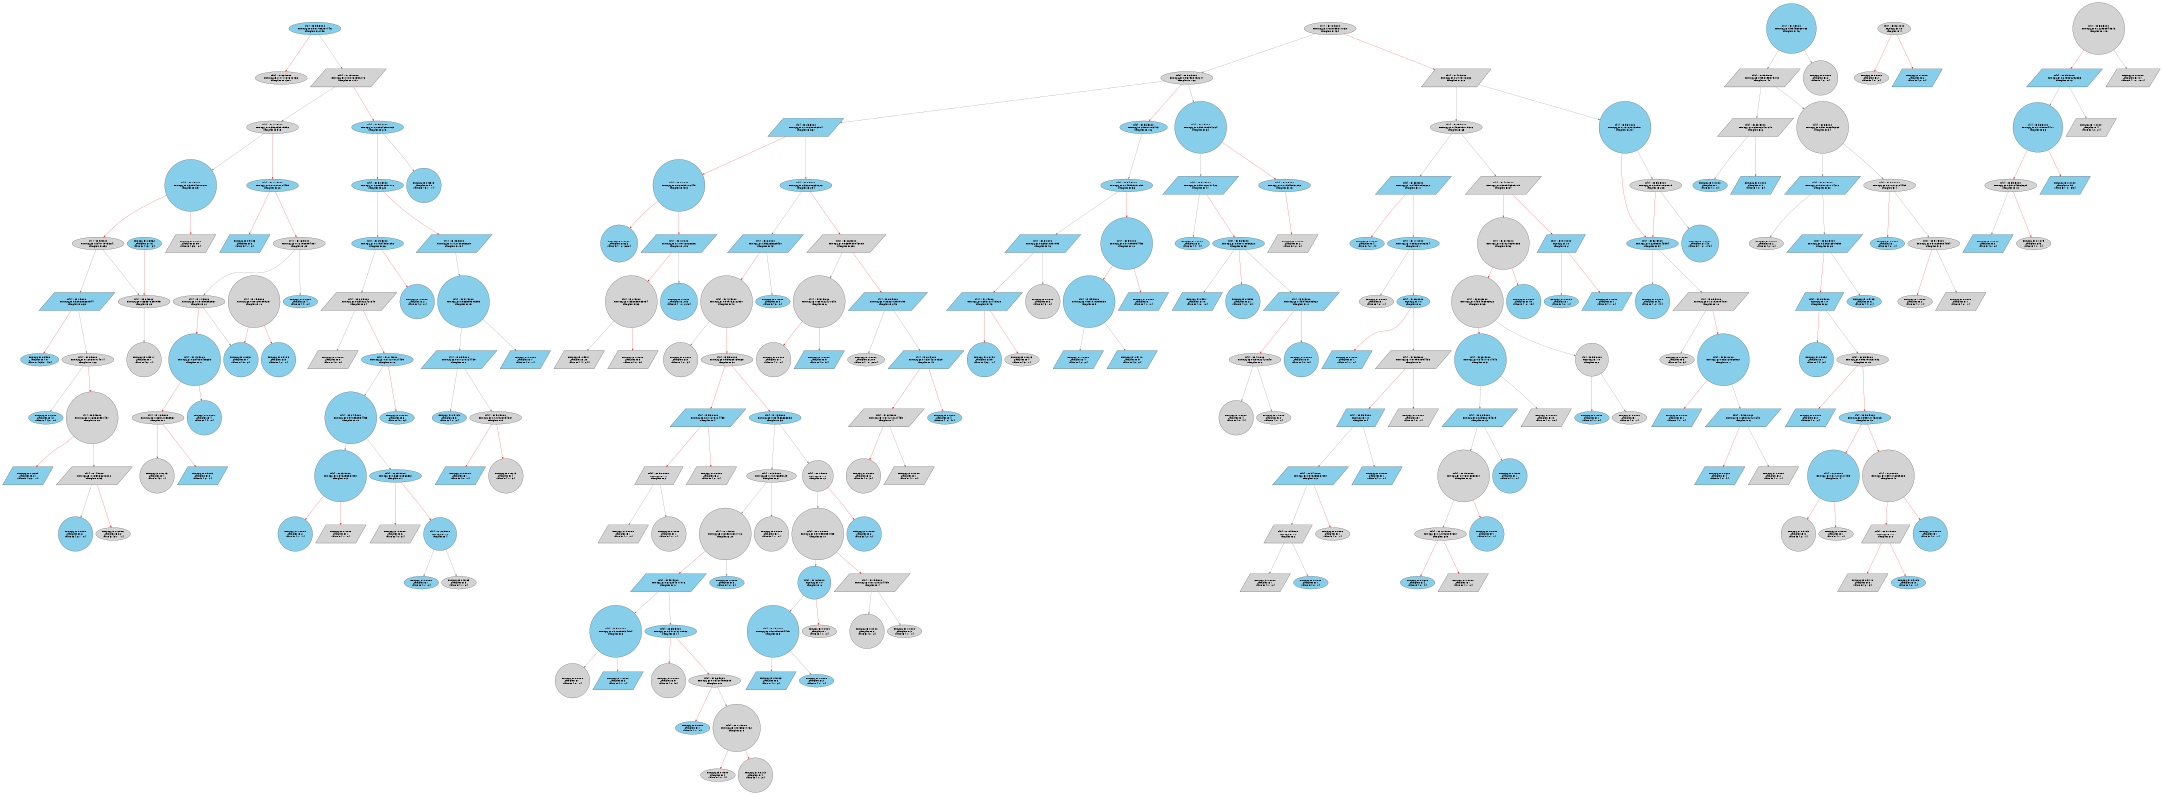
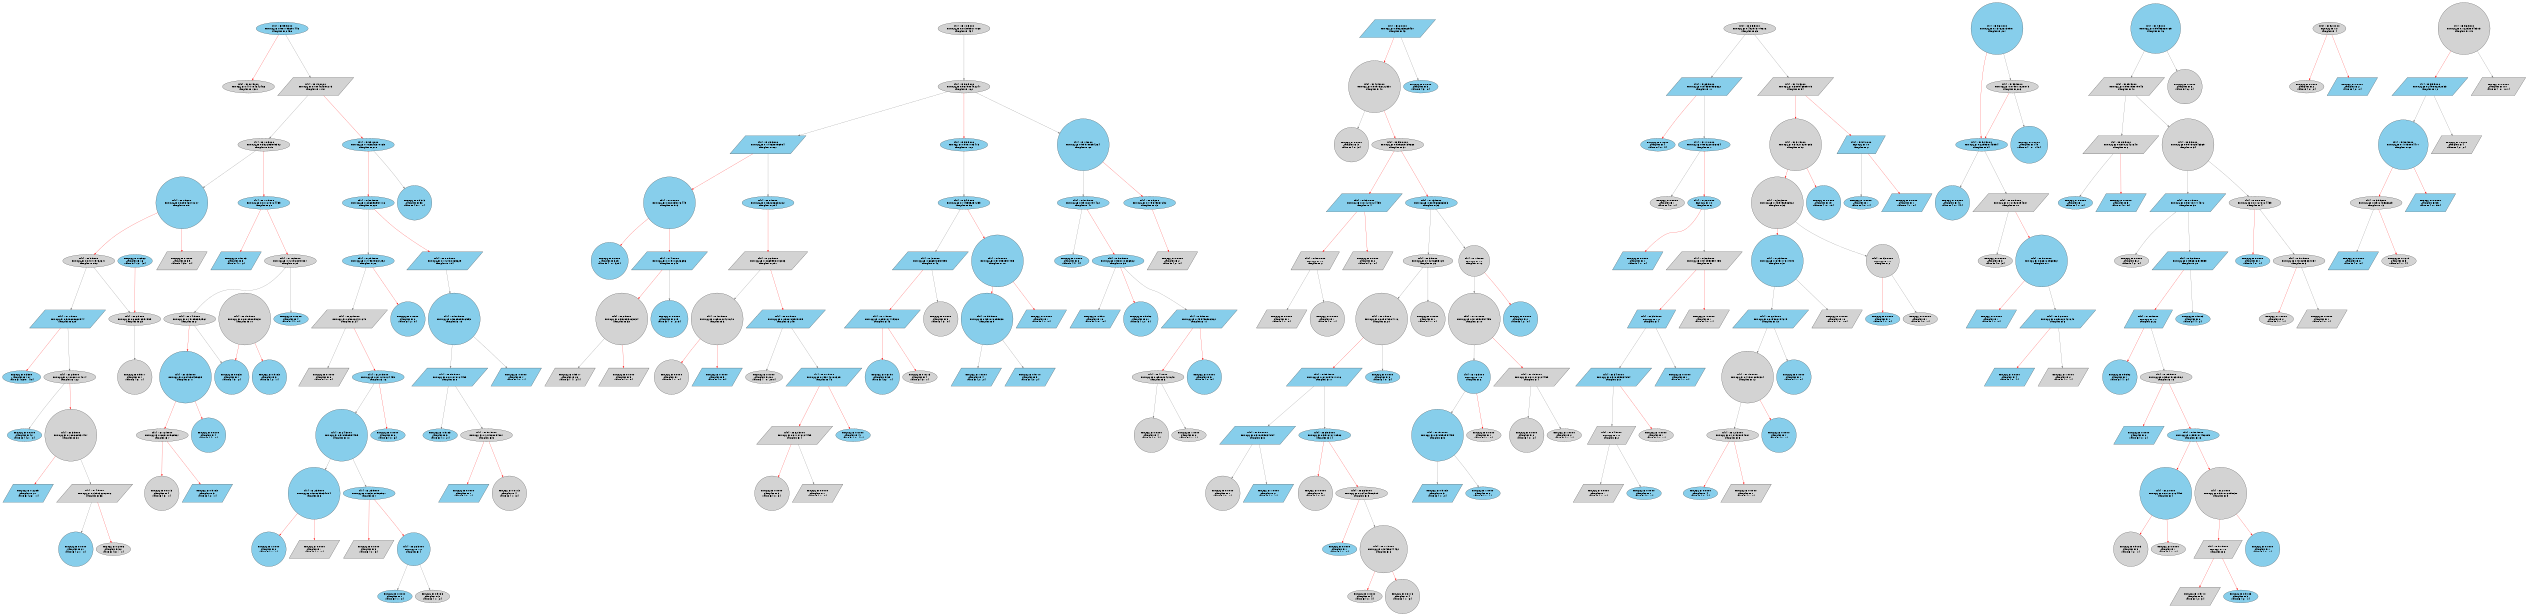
node "X[1] <= 41.5000 entropy = 0.2443113232 samples = 272": removed
node "X[0] <= 97.5000 entropy = 0.991820797422 samples = 47": shape parallelogram -> ellipse
edge "X[1] <= 8.5000 entropy = 0.332286630222 samples = 294" -> "X[1] <= 6.0000 entropy = 0.952265625437 samples = 43": removed
node "X[1] <= 3.5000 entropy = 0.70246655129 samples = 21": label "X[1] <= 3.5000 entropy = 0.70246655129 samples = 21" -> "X[1] <= 3.5000 entropy = 0.70246655129 samples = 26"
node "X[0] <= 58.0000 entropy = 0.918295834054 samples = 3": shape circle -> parallelogram
